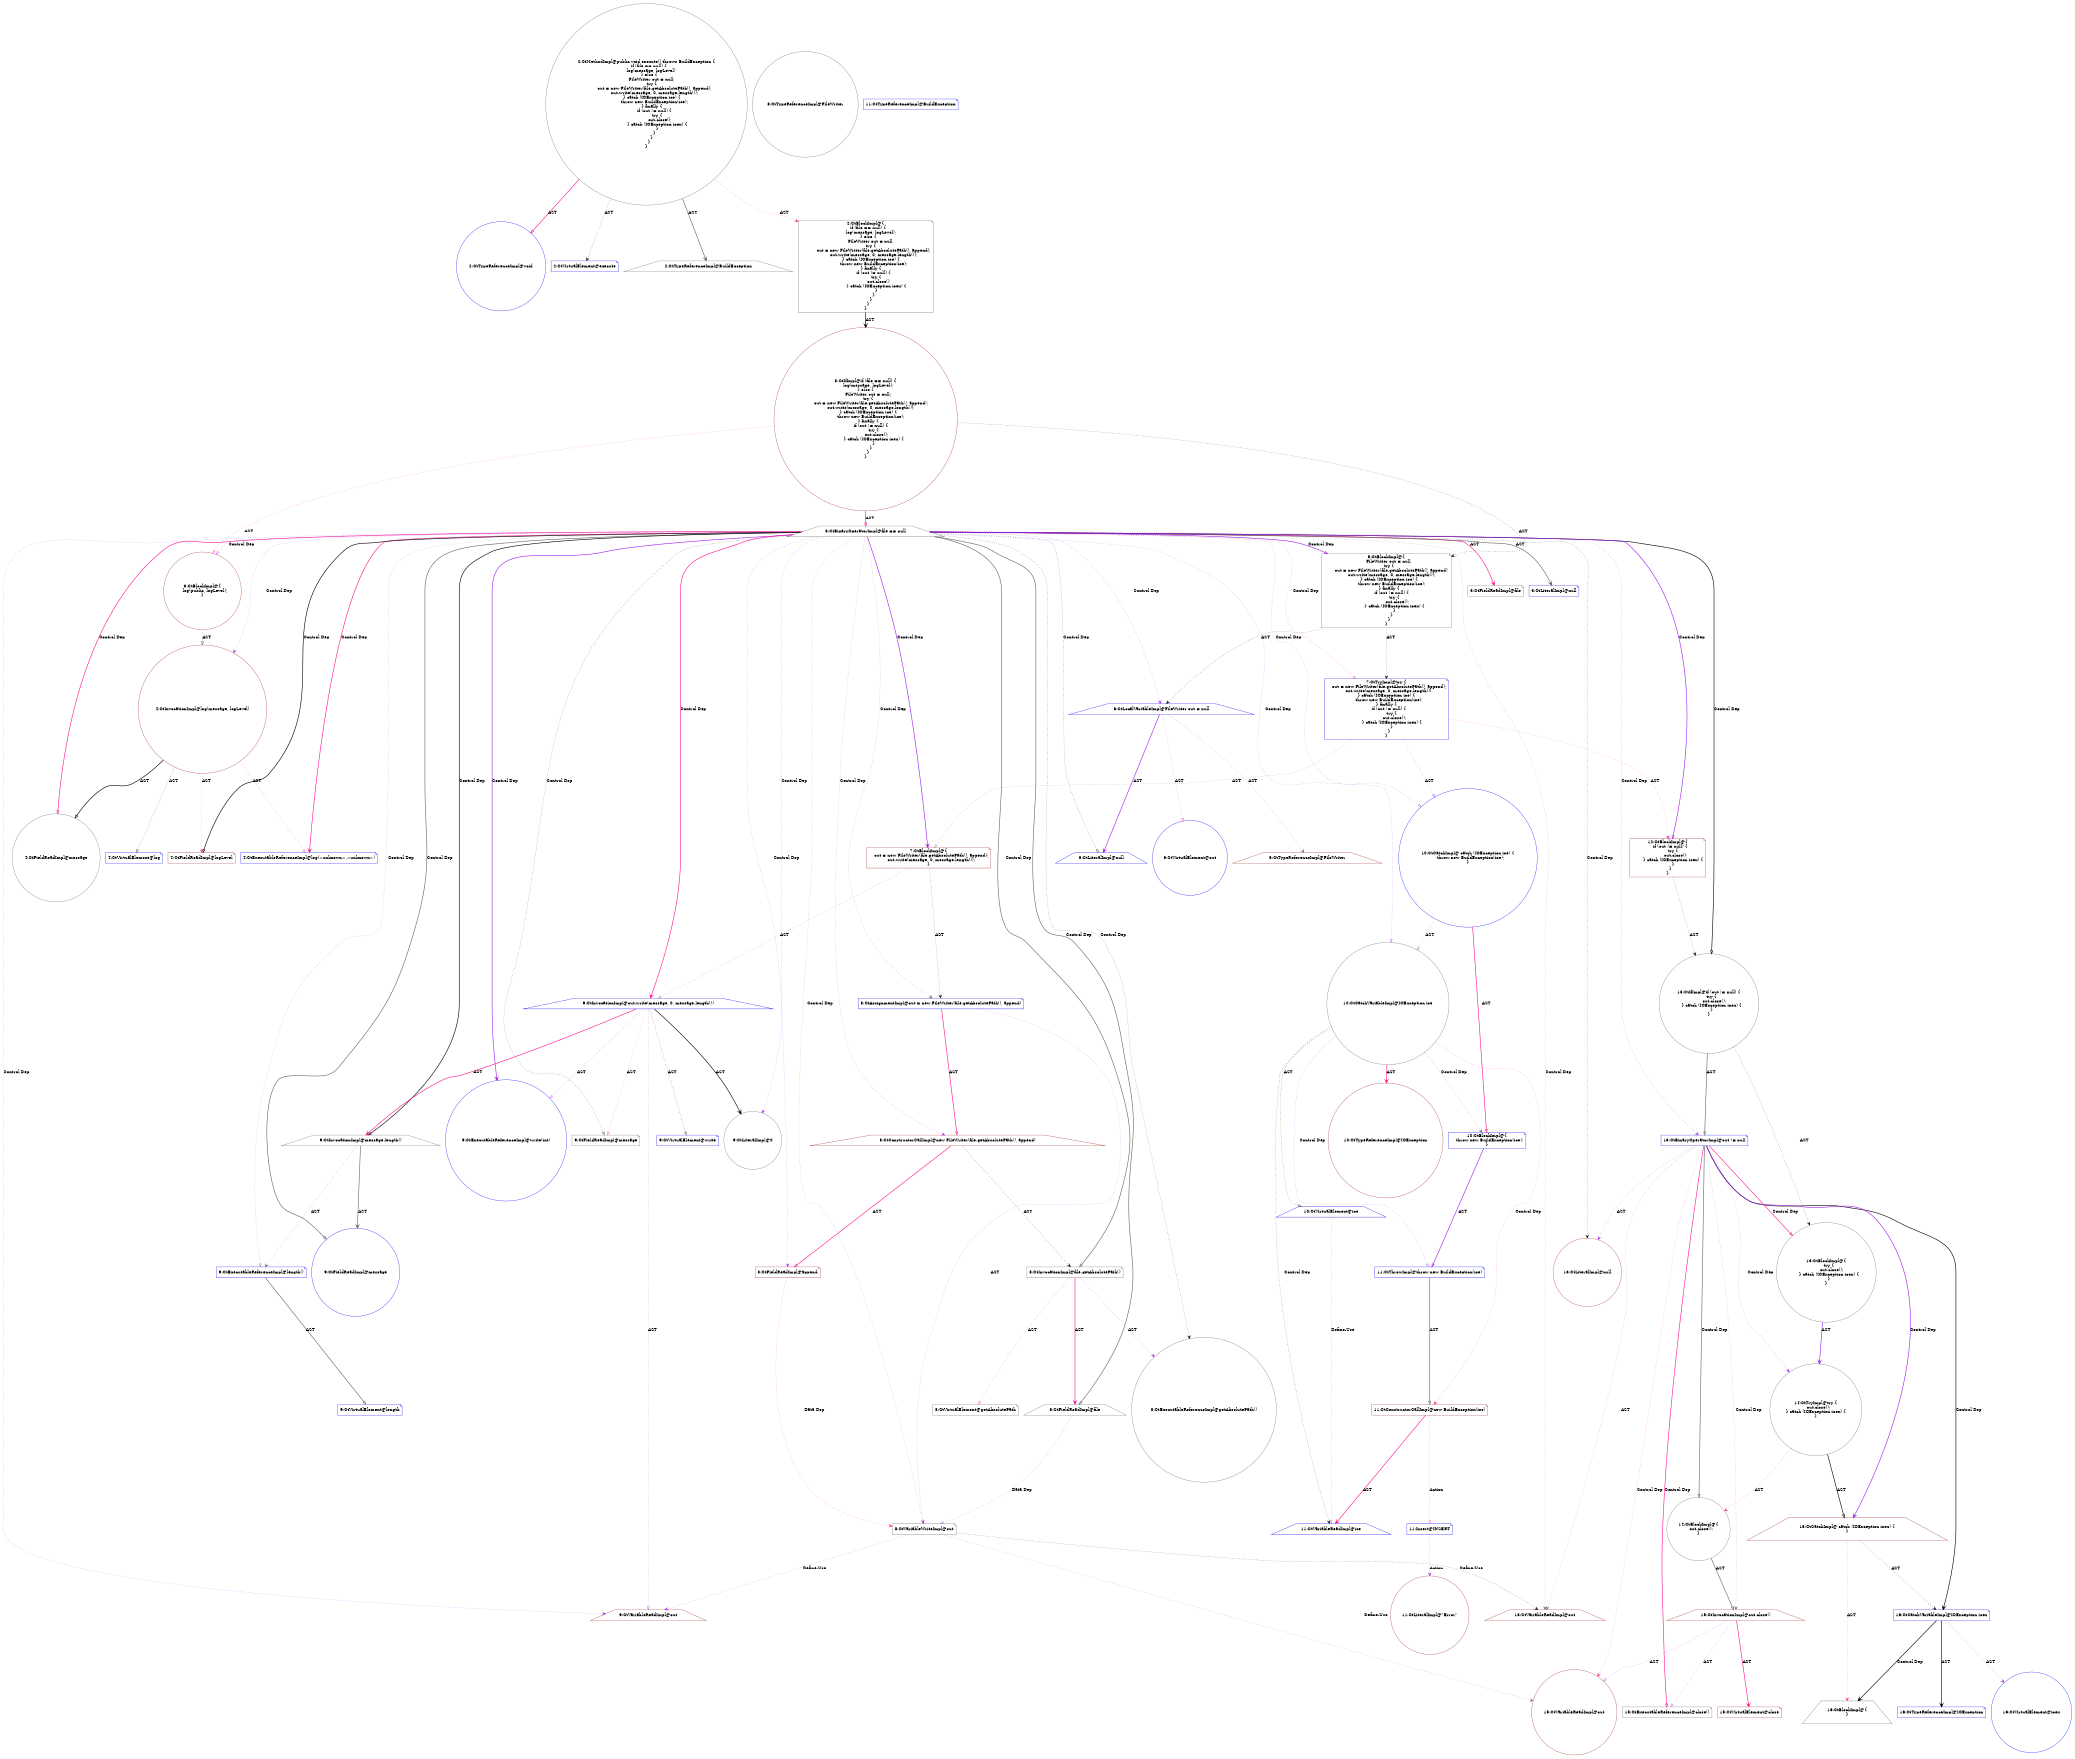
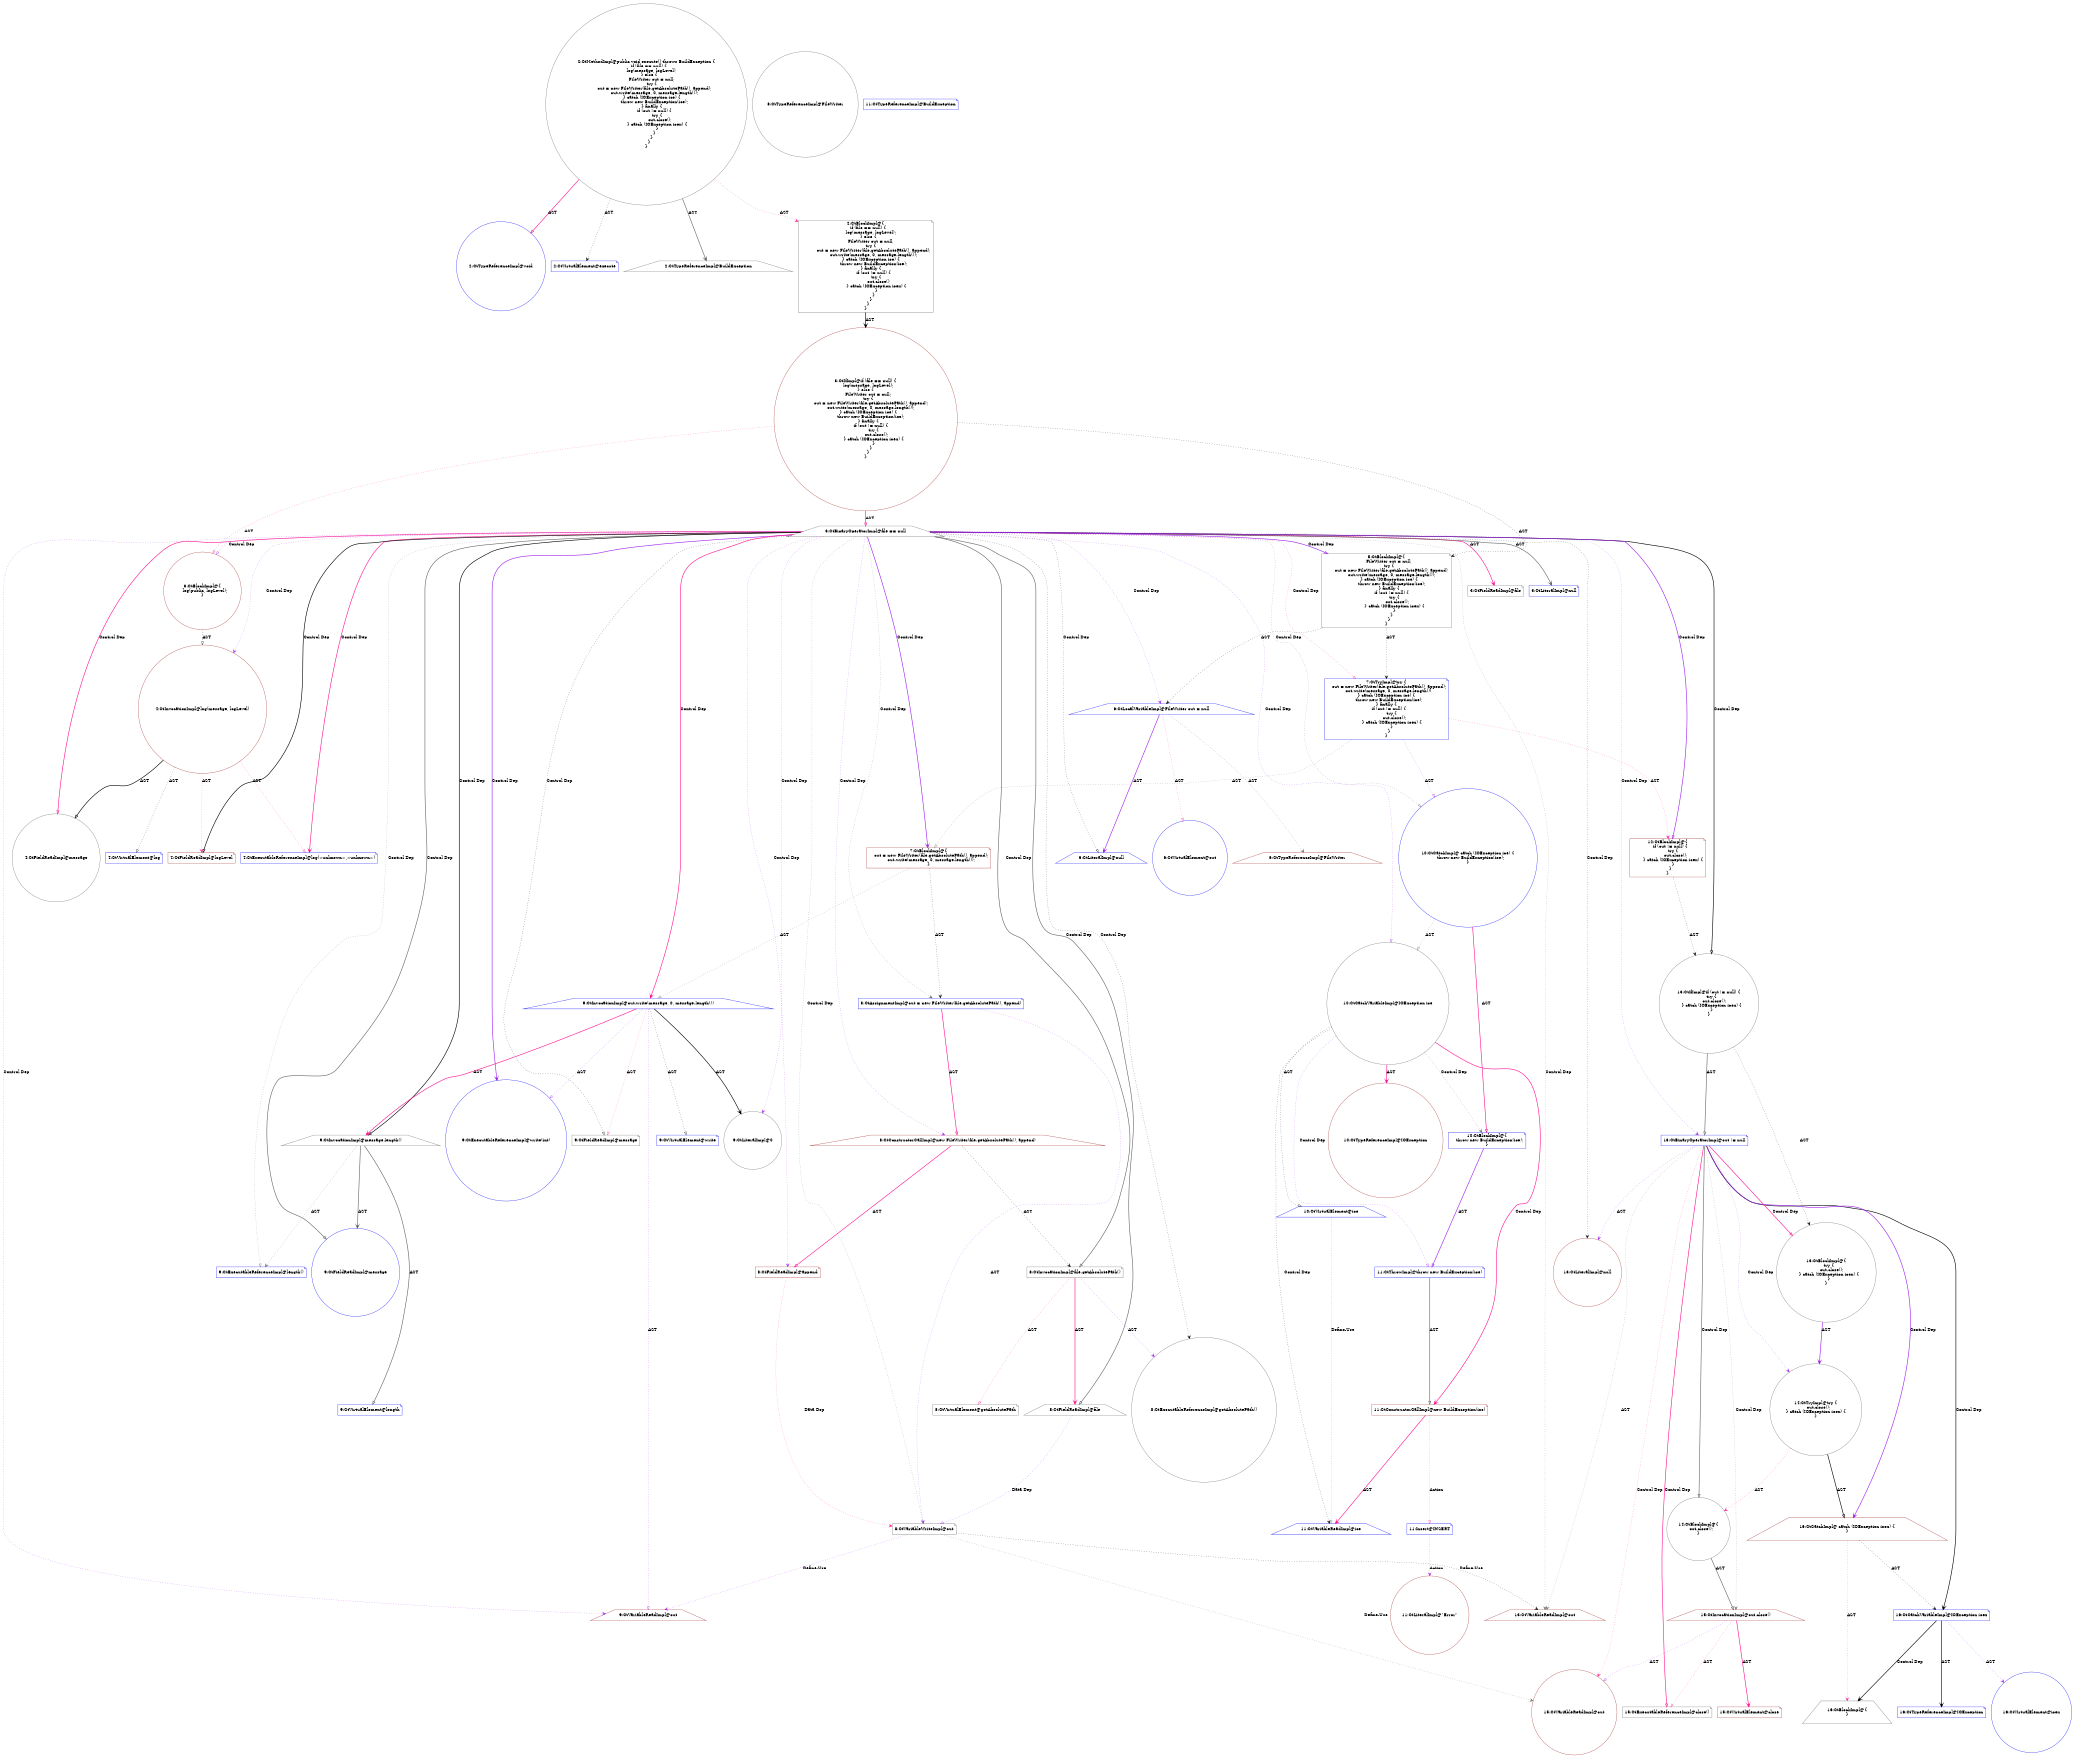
edge "10:CtCatchVariableImpl@IOException ioe" -> "11:CtConstructorCallImpl@new BuildException(ioe)": style dotted -> bold
edge "9:CtExecutableReferenceImpl@length()" -> "9:CtVirtualElement@length": now "9:CtInvocationImpl@message.length()" -> "9:CtVirtualElement@length"
